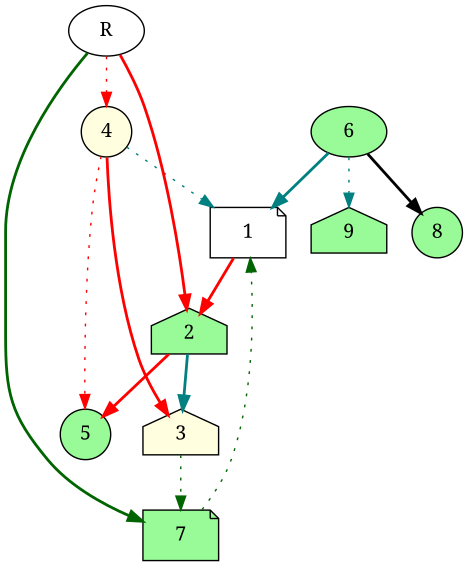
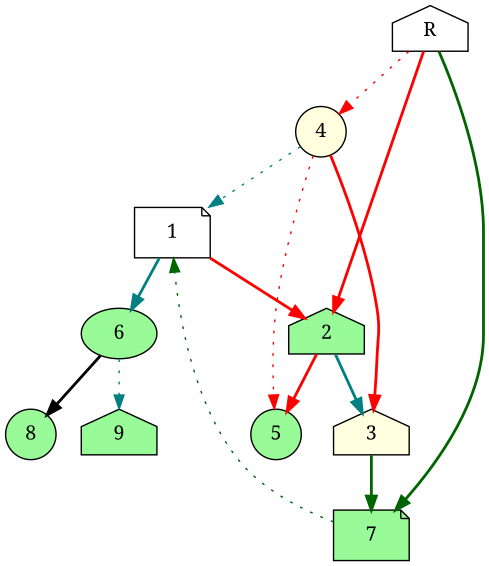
node "R": shape ellipse -> house
edge "6" -> "1": reversed
edge "3" -> "7": style dotted -> bold
